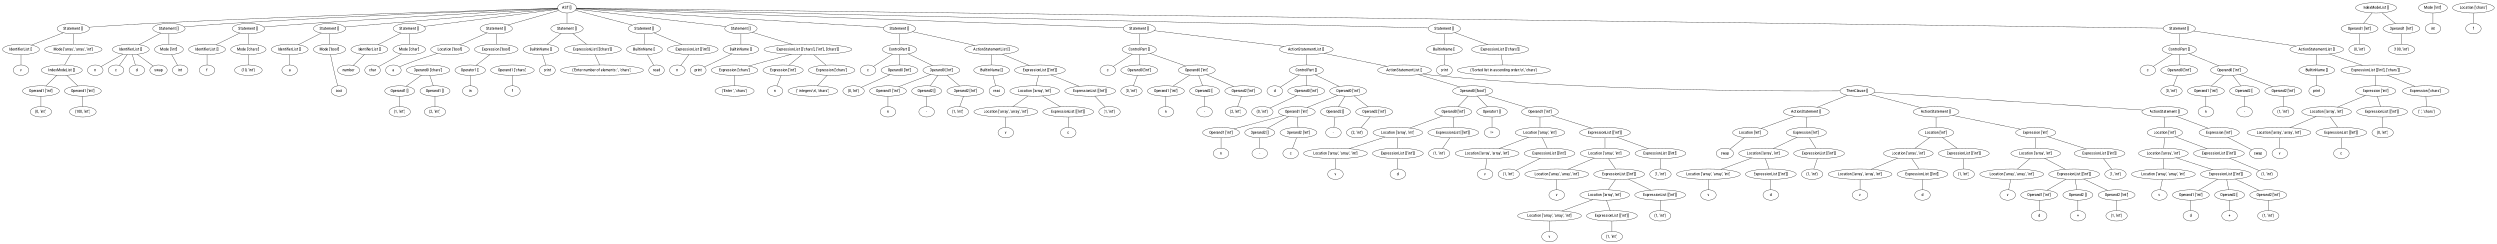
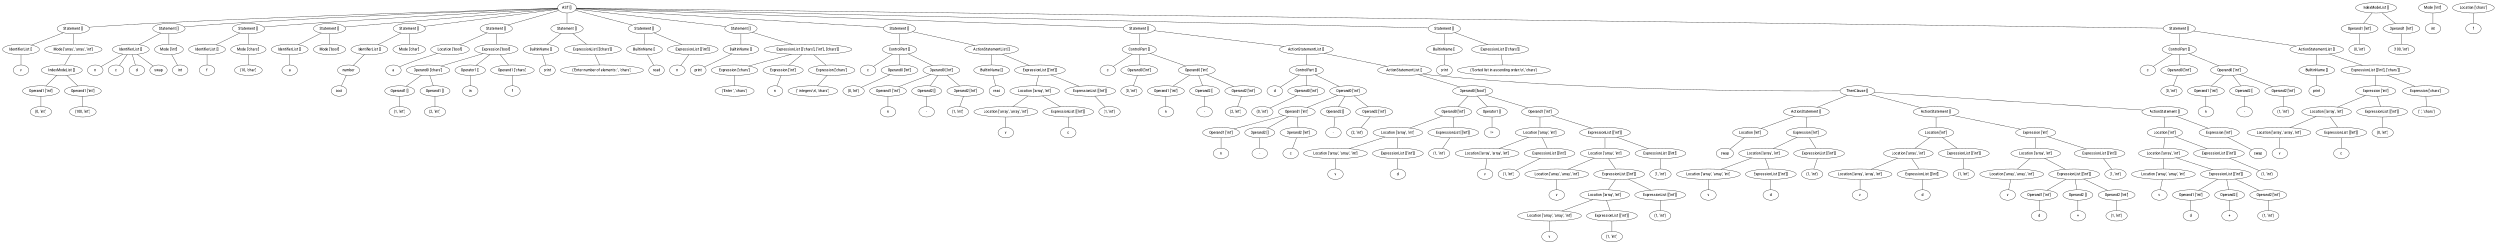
edge "Expression ['bool']" -- "Operand0 ['chars']": added
edge "Expression ['bool']" -- "Operand1 ['chars']": added
node "(10, 'int')": label "(10, 'int')" -> "(10, 'char')"
edge "Mode ['bool']" -- "bool": now "number" -- "bool"
node "char": removed
